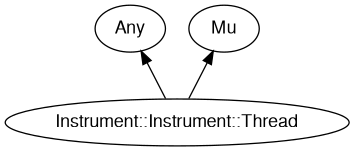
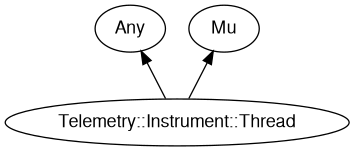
node "Instrument::Instrument::Thread": label "Instrument::Instrument::Thread" -> "Telemetry::Instrument::Thread"
